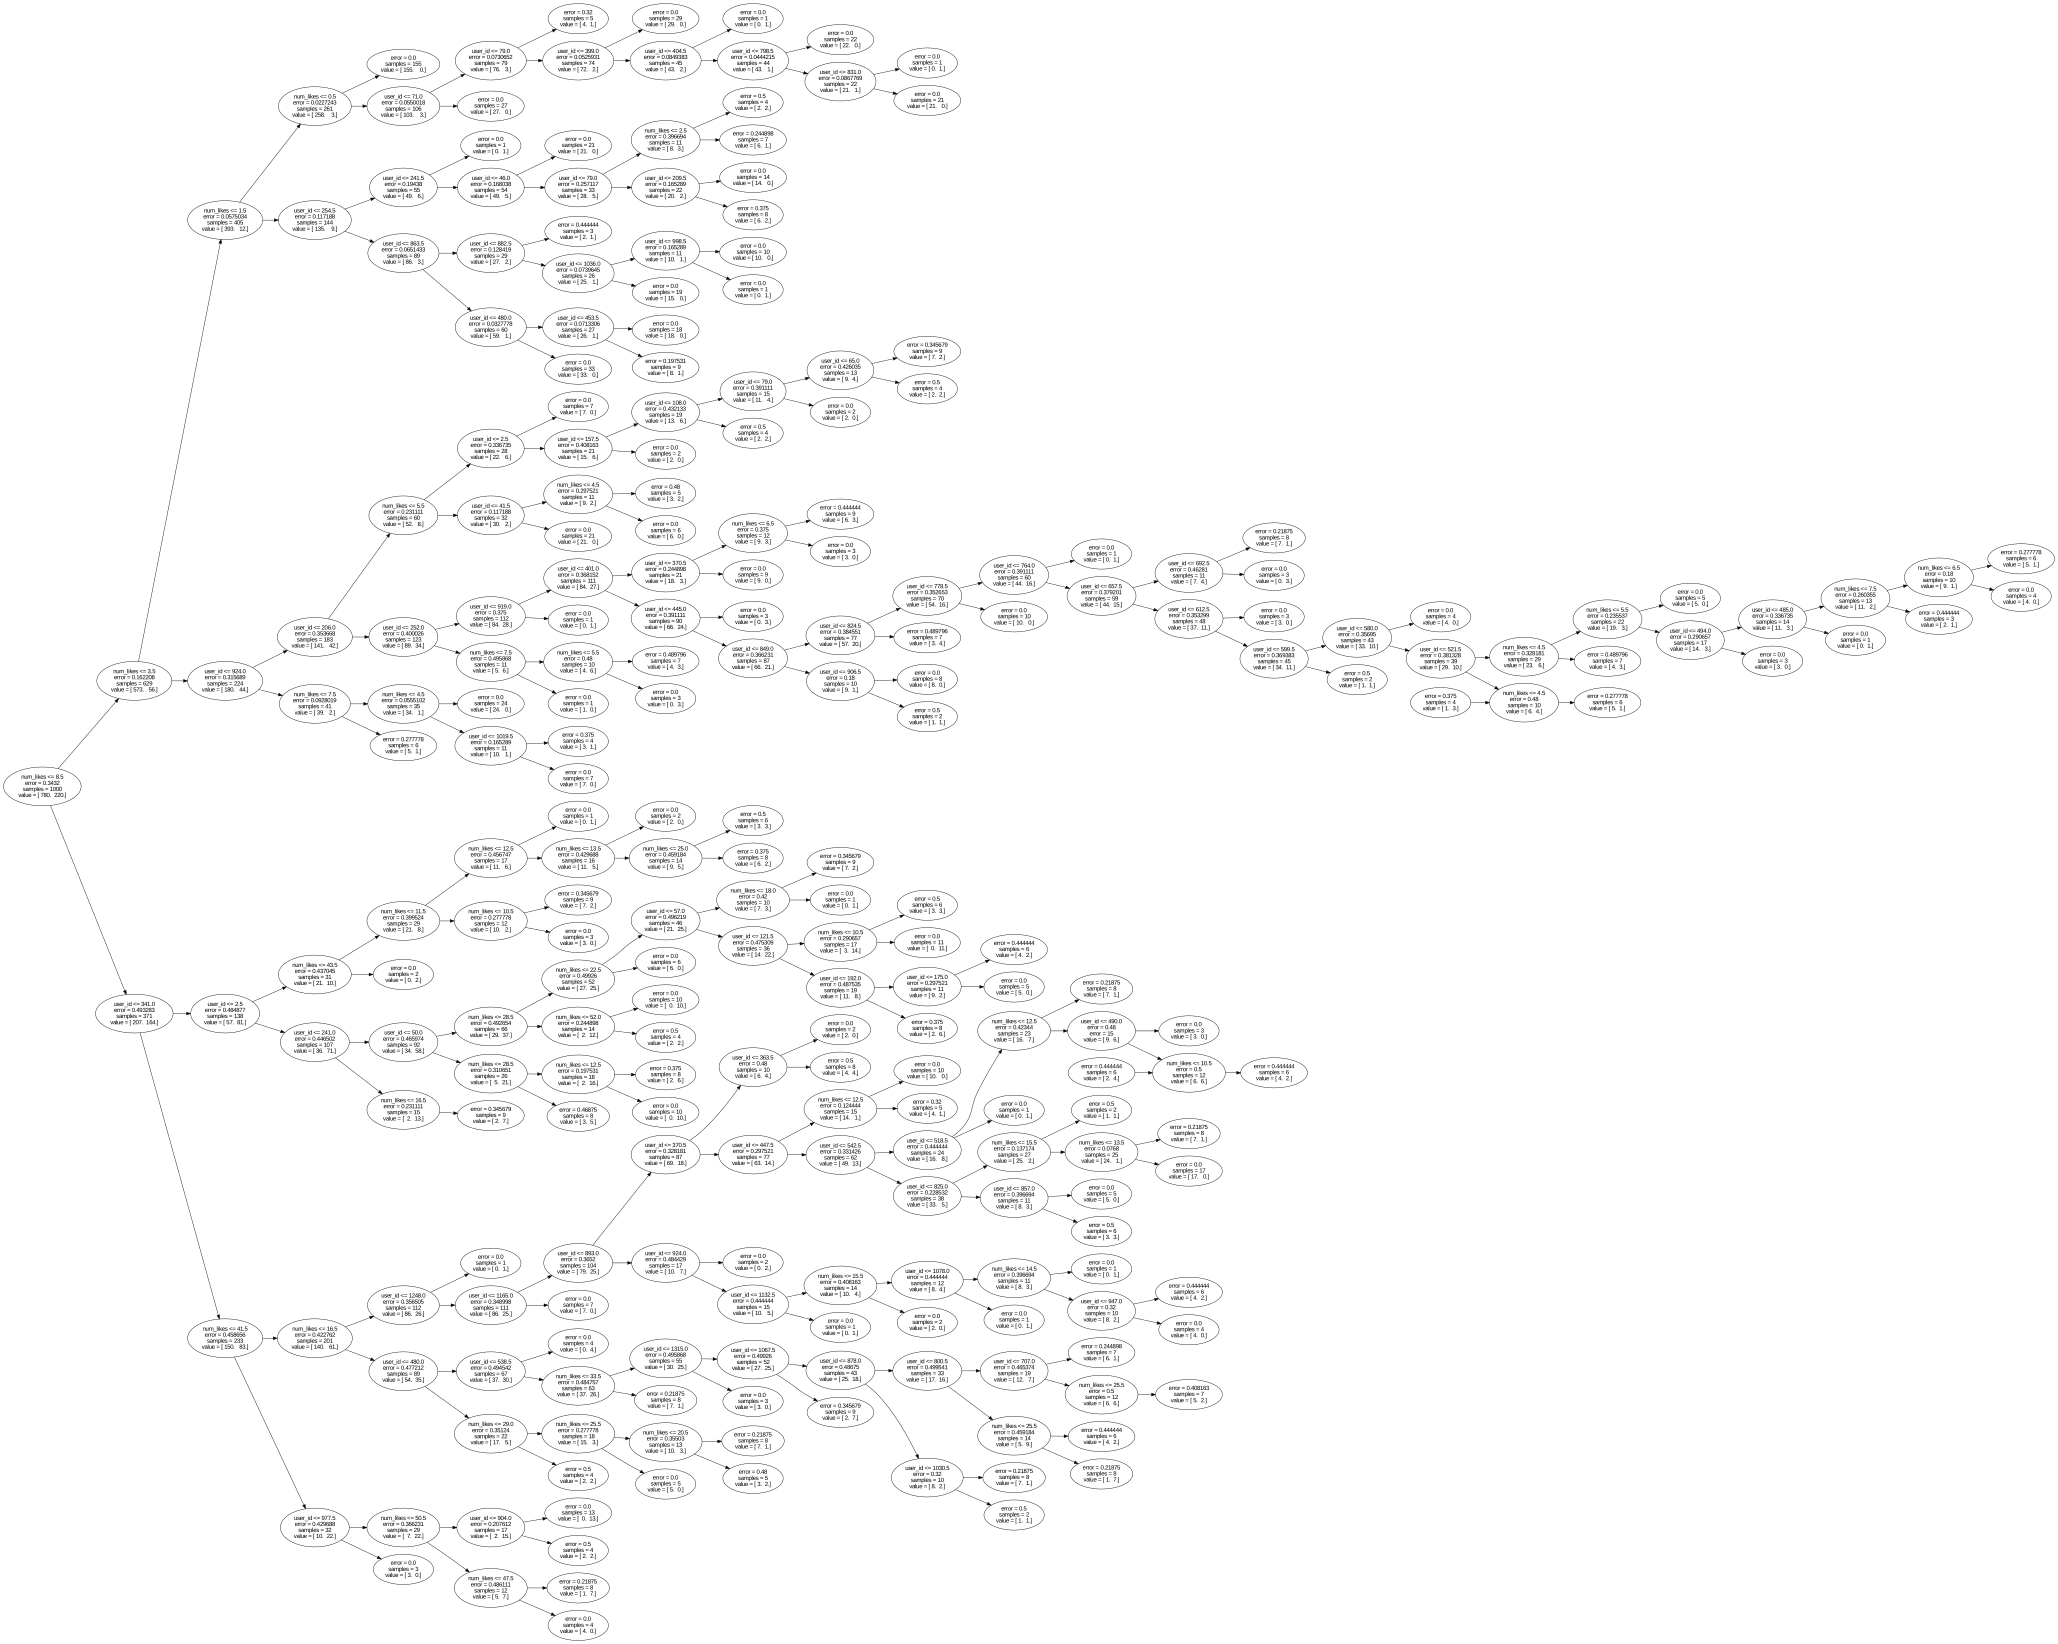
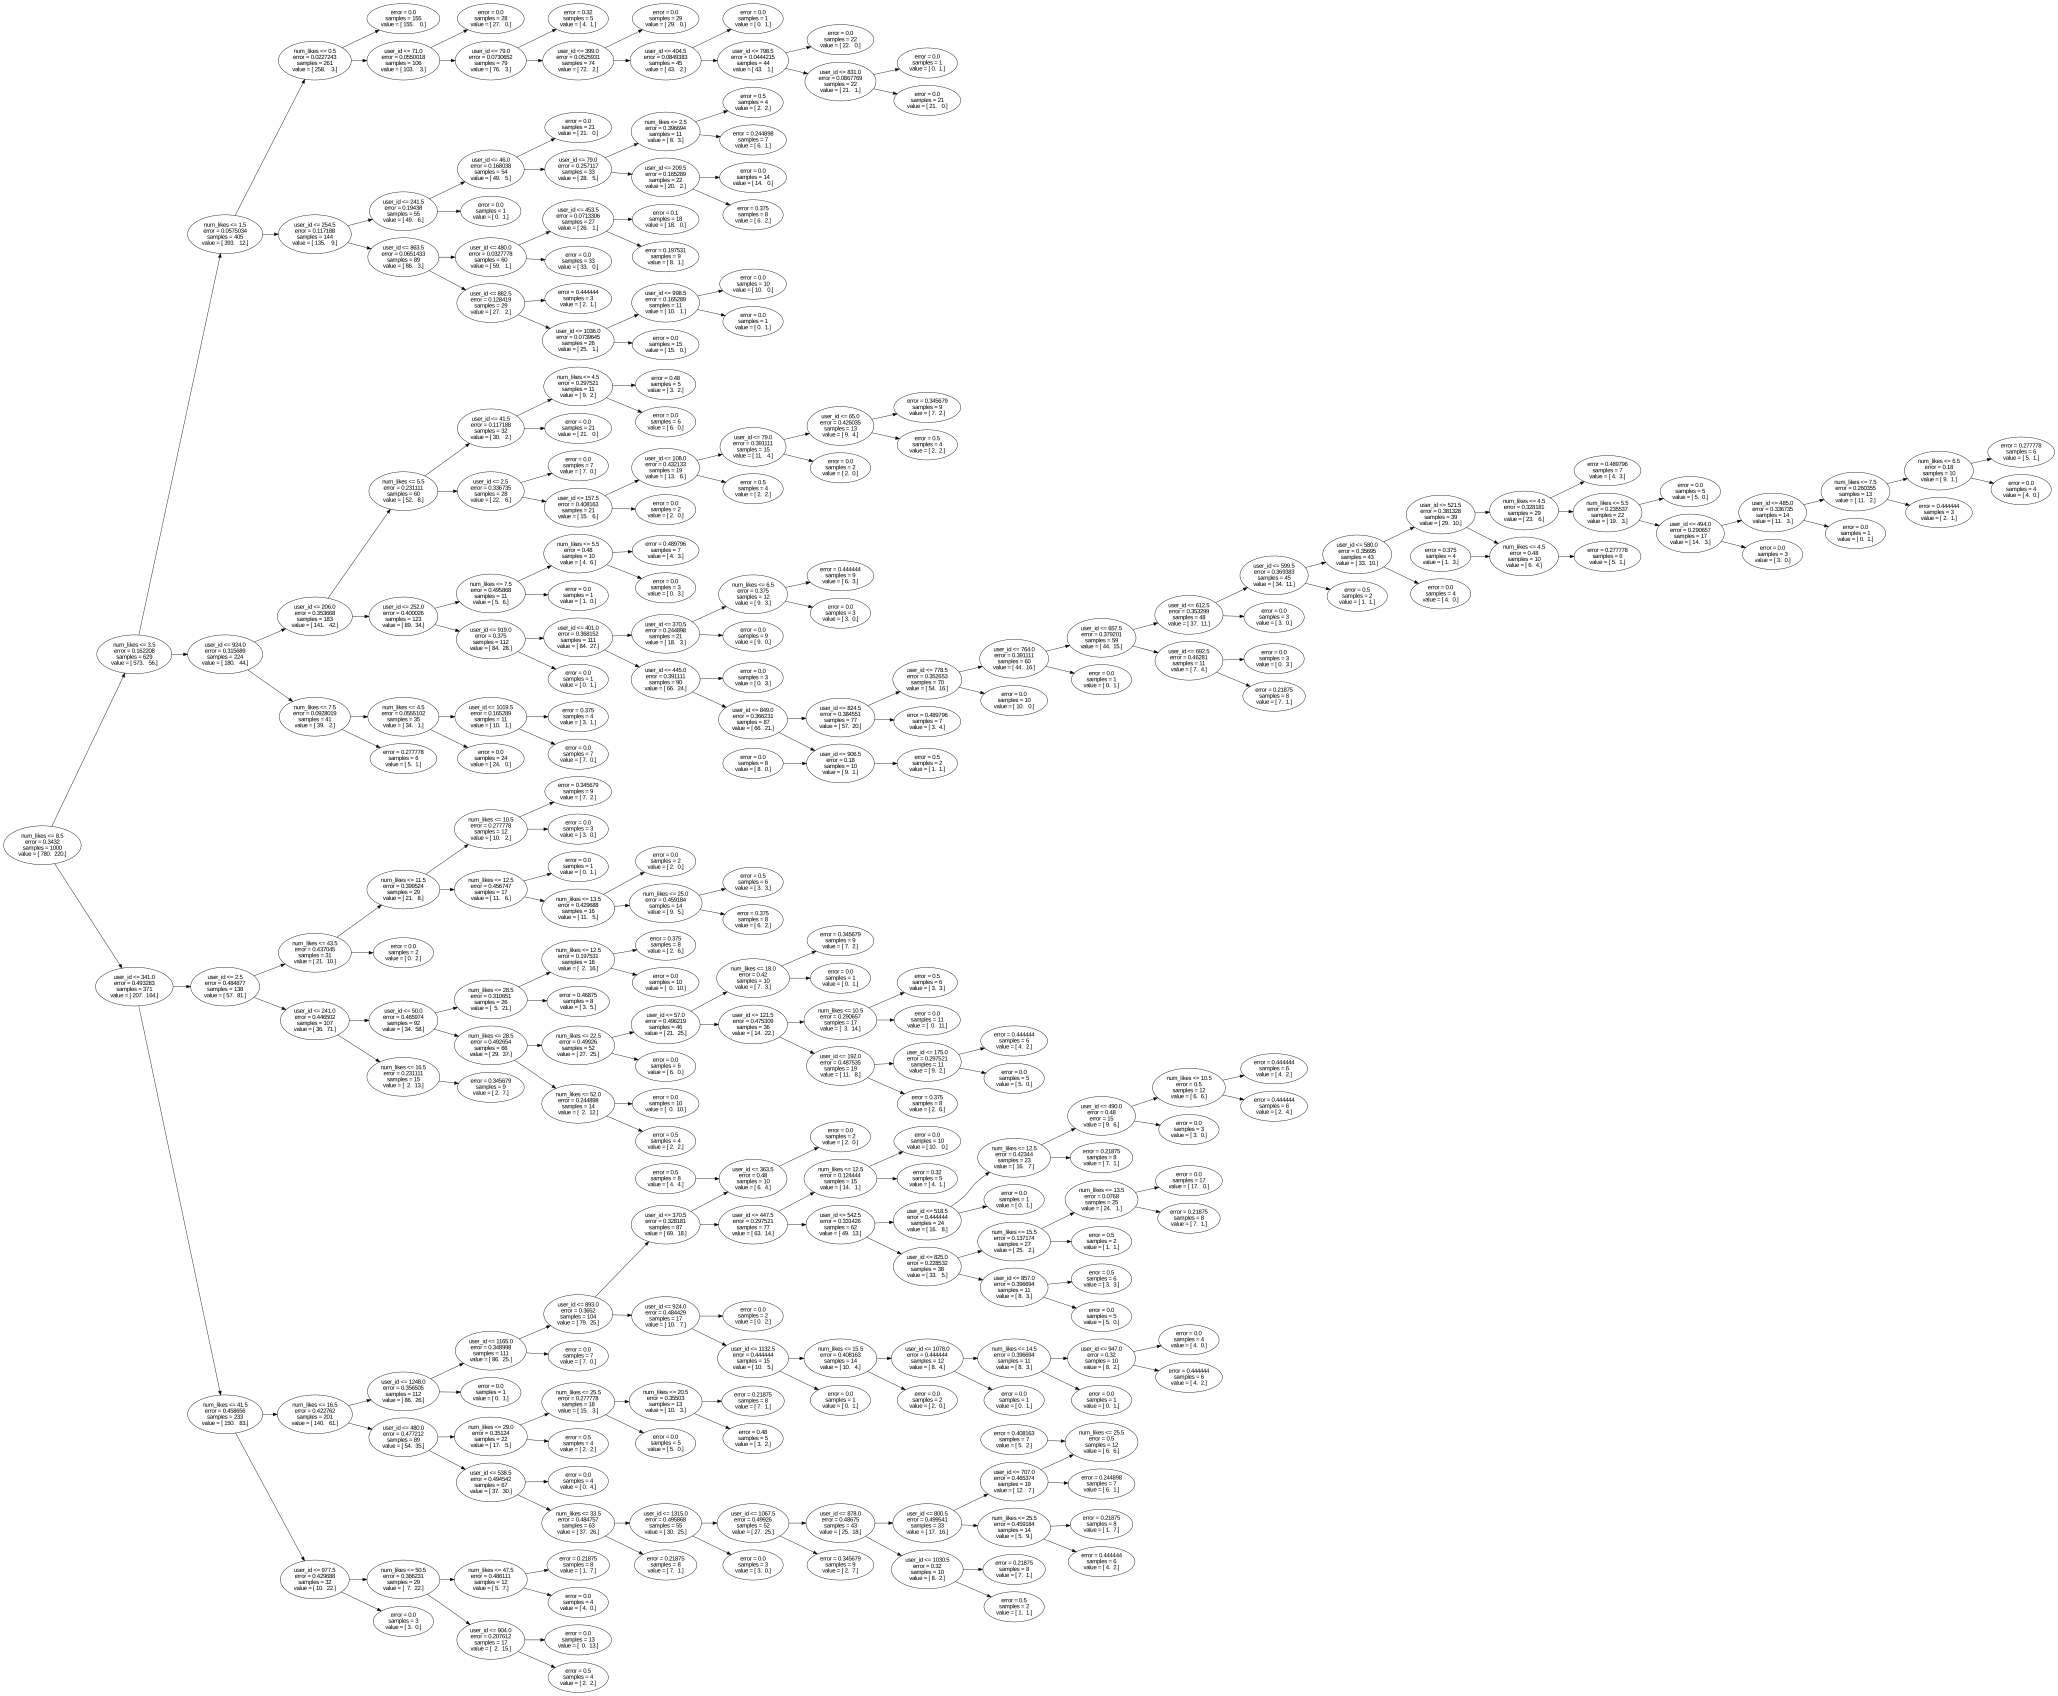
node "error = 0.0 samples = 27 value = [ 27.   0.]": label "error = 0.0 samples = 27 value = [ 27.   0.]" -> "error = 0.0 samples = 28 value = [ 27.   0.]"
node "error = 0.0 samples = 19 value = [ 15.   0.]": label "error = 0.0 samples = 19 value = [ 15.   0.]" -> "error = 0.0 samples = 15 value = [ 15.   0.]"
node "error = 0.0 samples = 18 value = [ 18.   0.]": label "error = 0.0 samples = 18 value = [ 18.   0.]" -> "error = 0.1 samples = 18 value = [ 18.   0.]"
edge "user_id <= 906.5 error = 0.18 samples = 10 value = [ 9.  1.]" -> "error = 0.0 samples = 8 value = [ 8.  0.]": reversed
edge "user_id <= 363.5 error = 0.48 samples = 10 value = [ 6.  4.]" -> "error = 0.5 samples = 8 value = [ 4.  4.]": reversed
edge "error = 0.444444 samples = 6 value = [ 2.  4.]" -> "num_likes <= 10.5 error = 0.5 samples = 12 value = [ 6.  6.]": reversed
edge "num_likes <= 25.5 error = 0.5 samples = 12 value = [ 6.  6.]" -> "error = 0.408163 samples = 7 value = [ 5.  2.]": reversed
